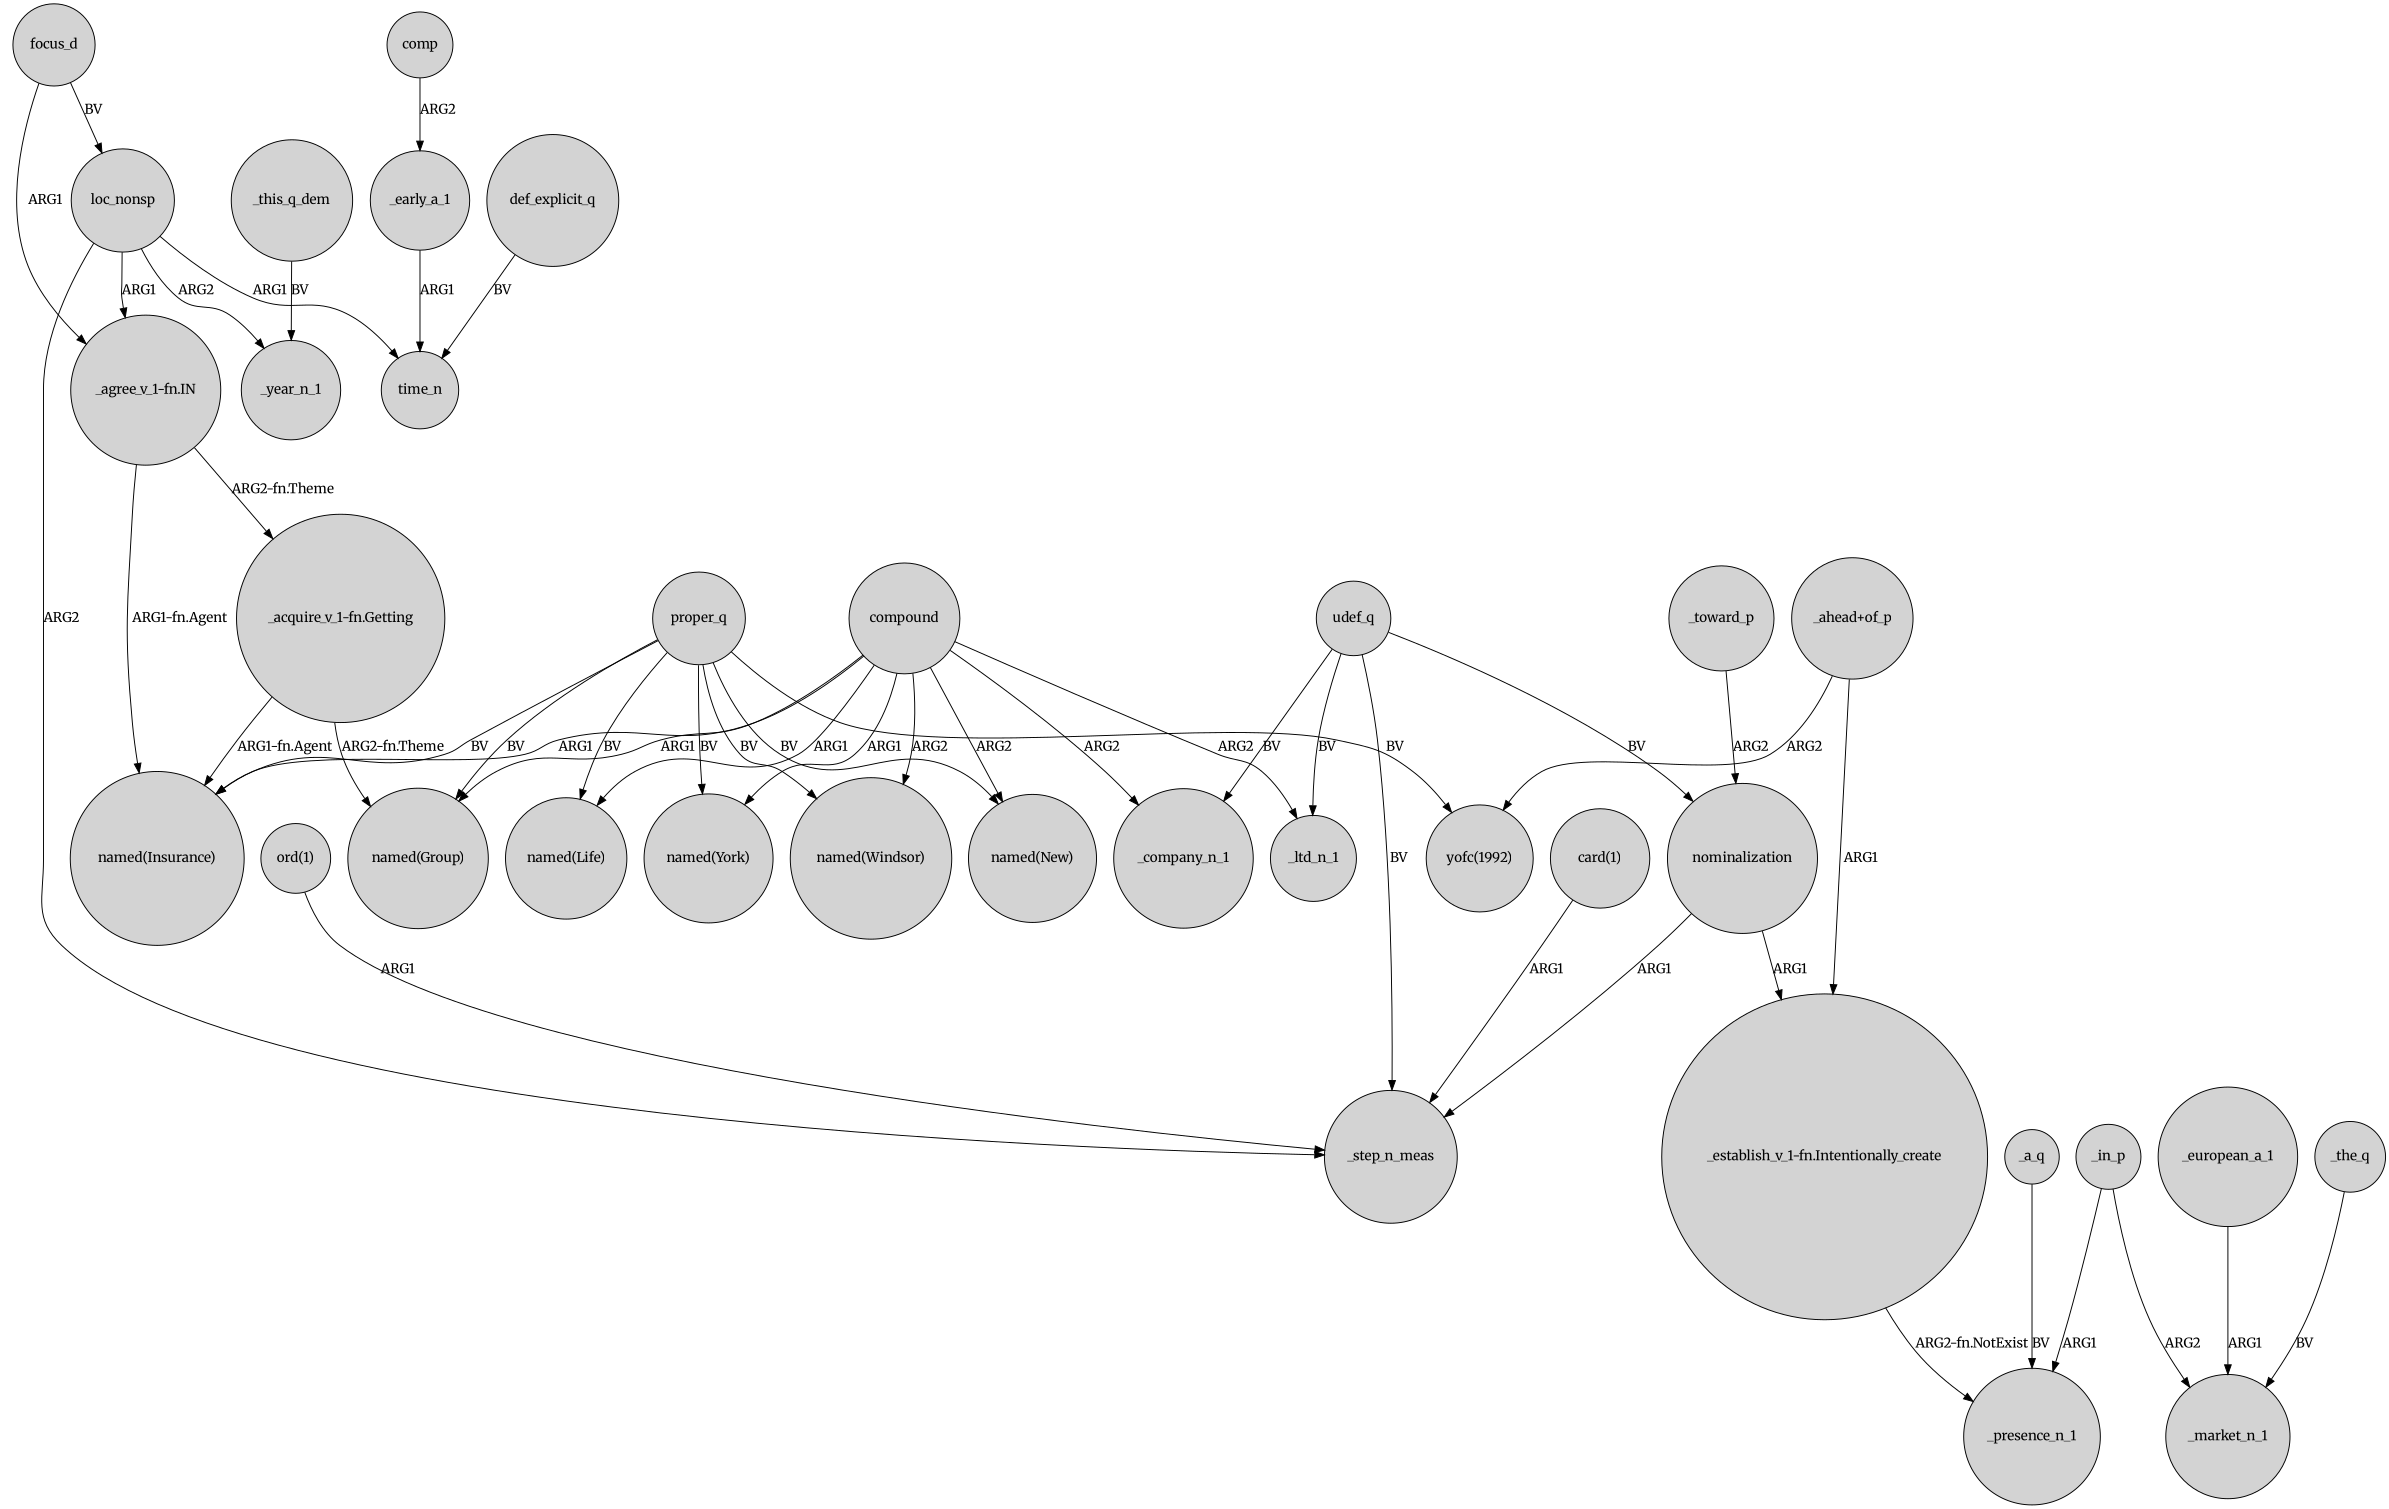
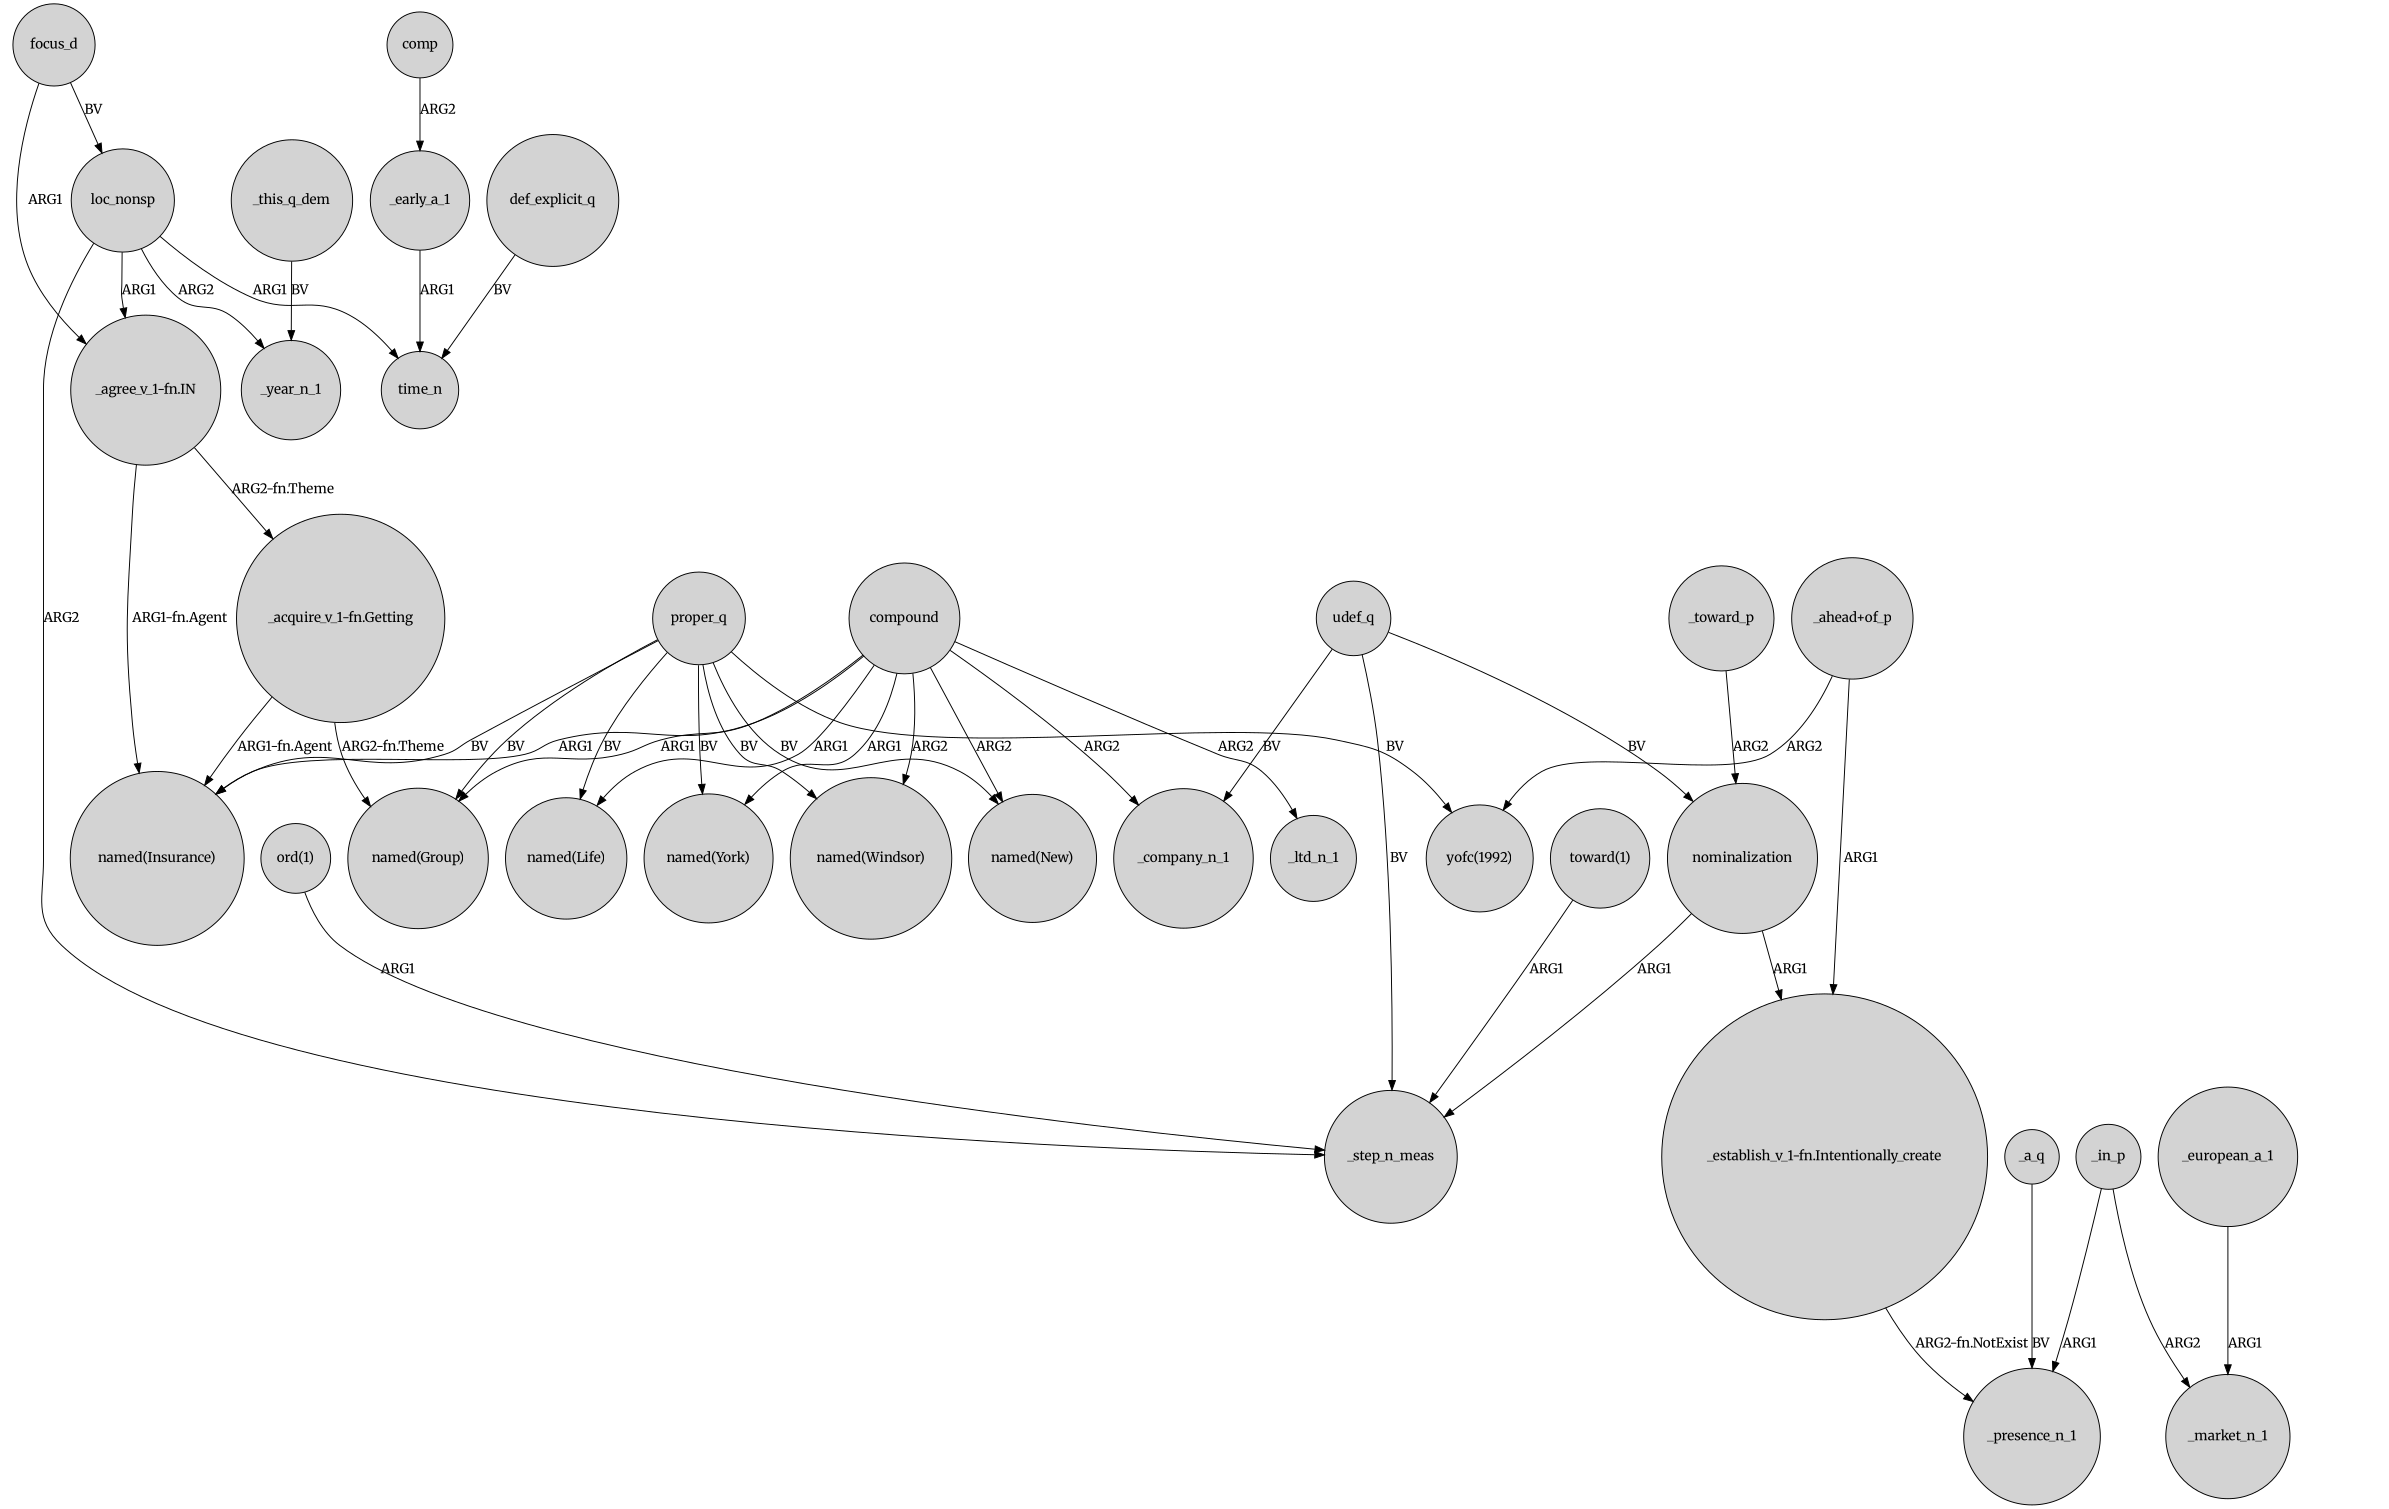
edge "udef_q" -> "_ltd_n_1": removed, label "BV"
node "card(1)": label "card(1)" -> "toward(1)"
node "_the_q": removed
